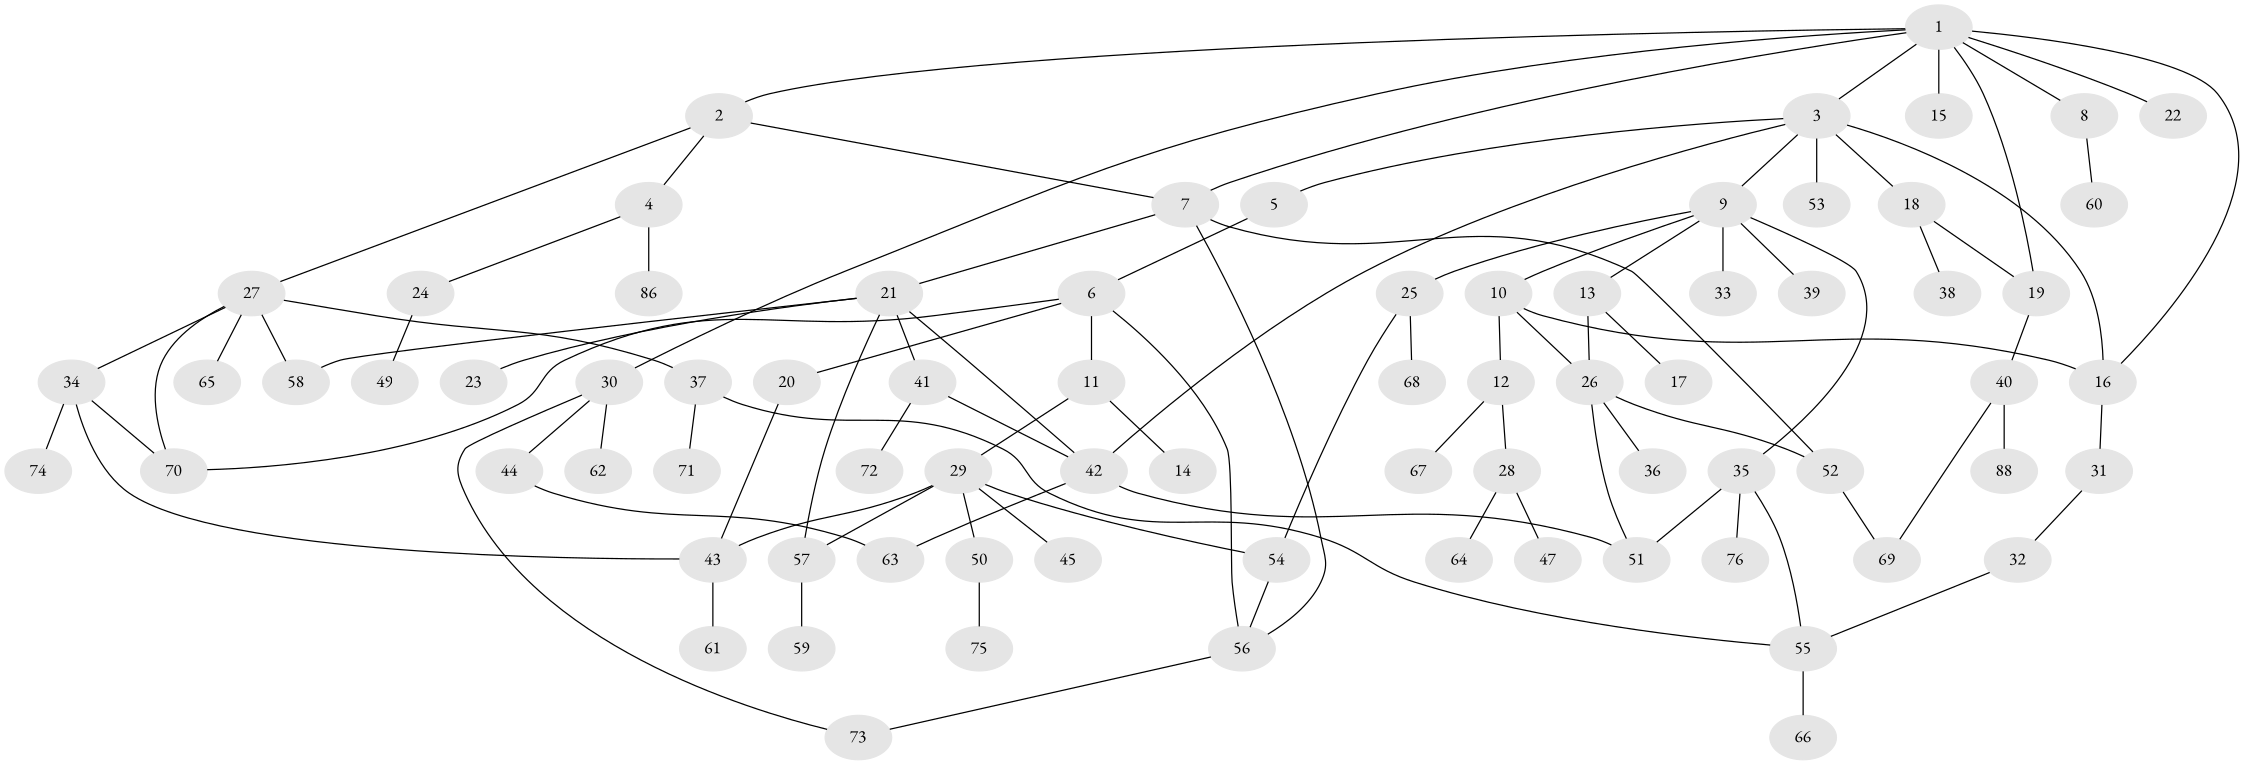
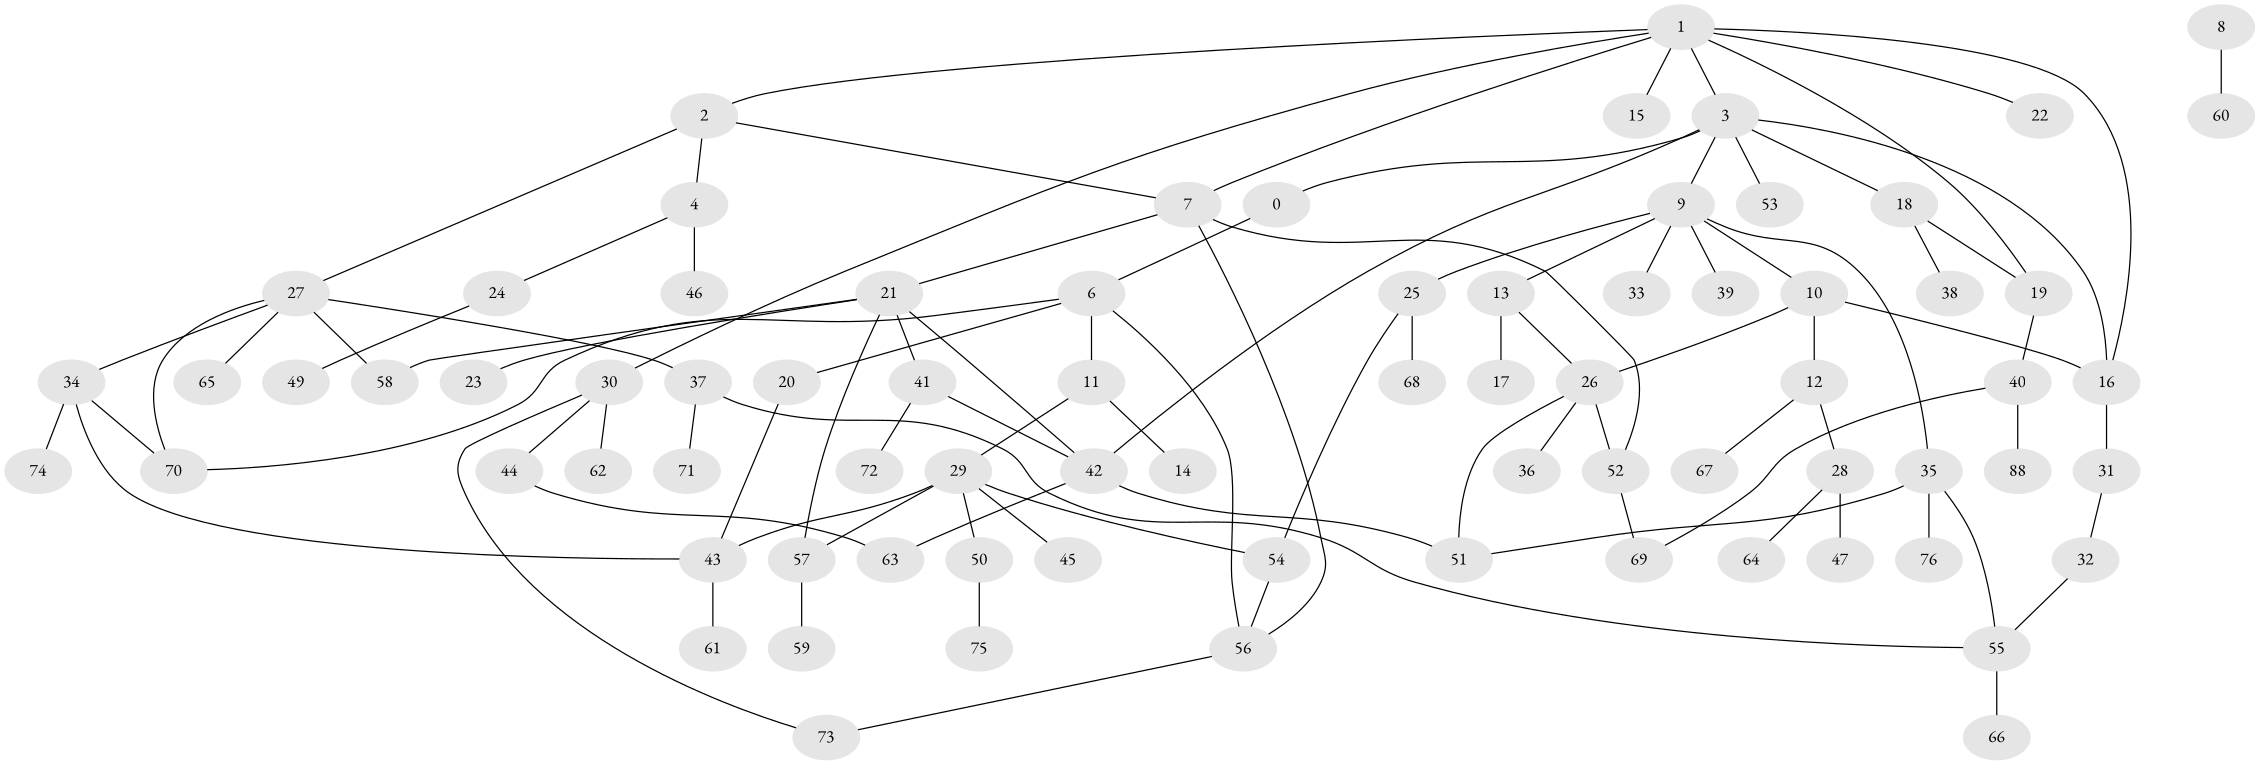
edge "1" -- "8": removed
node "5": label "5" -> "0"
node "86": label "86" -> "46"
